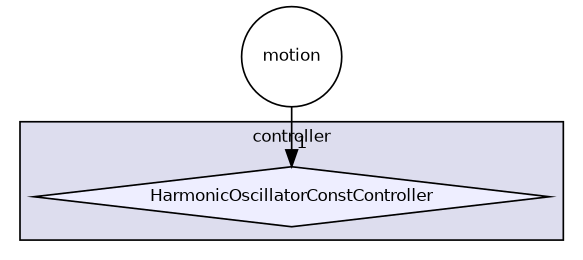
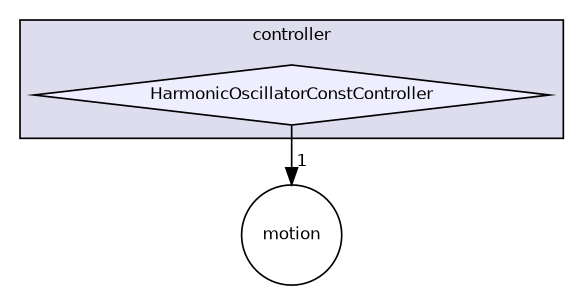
edge "motion" -> "HarmonicOscillatorConstController": reversed
